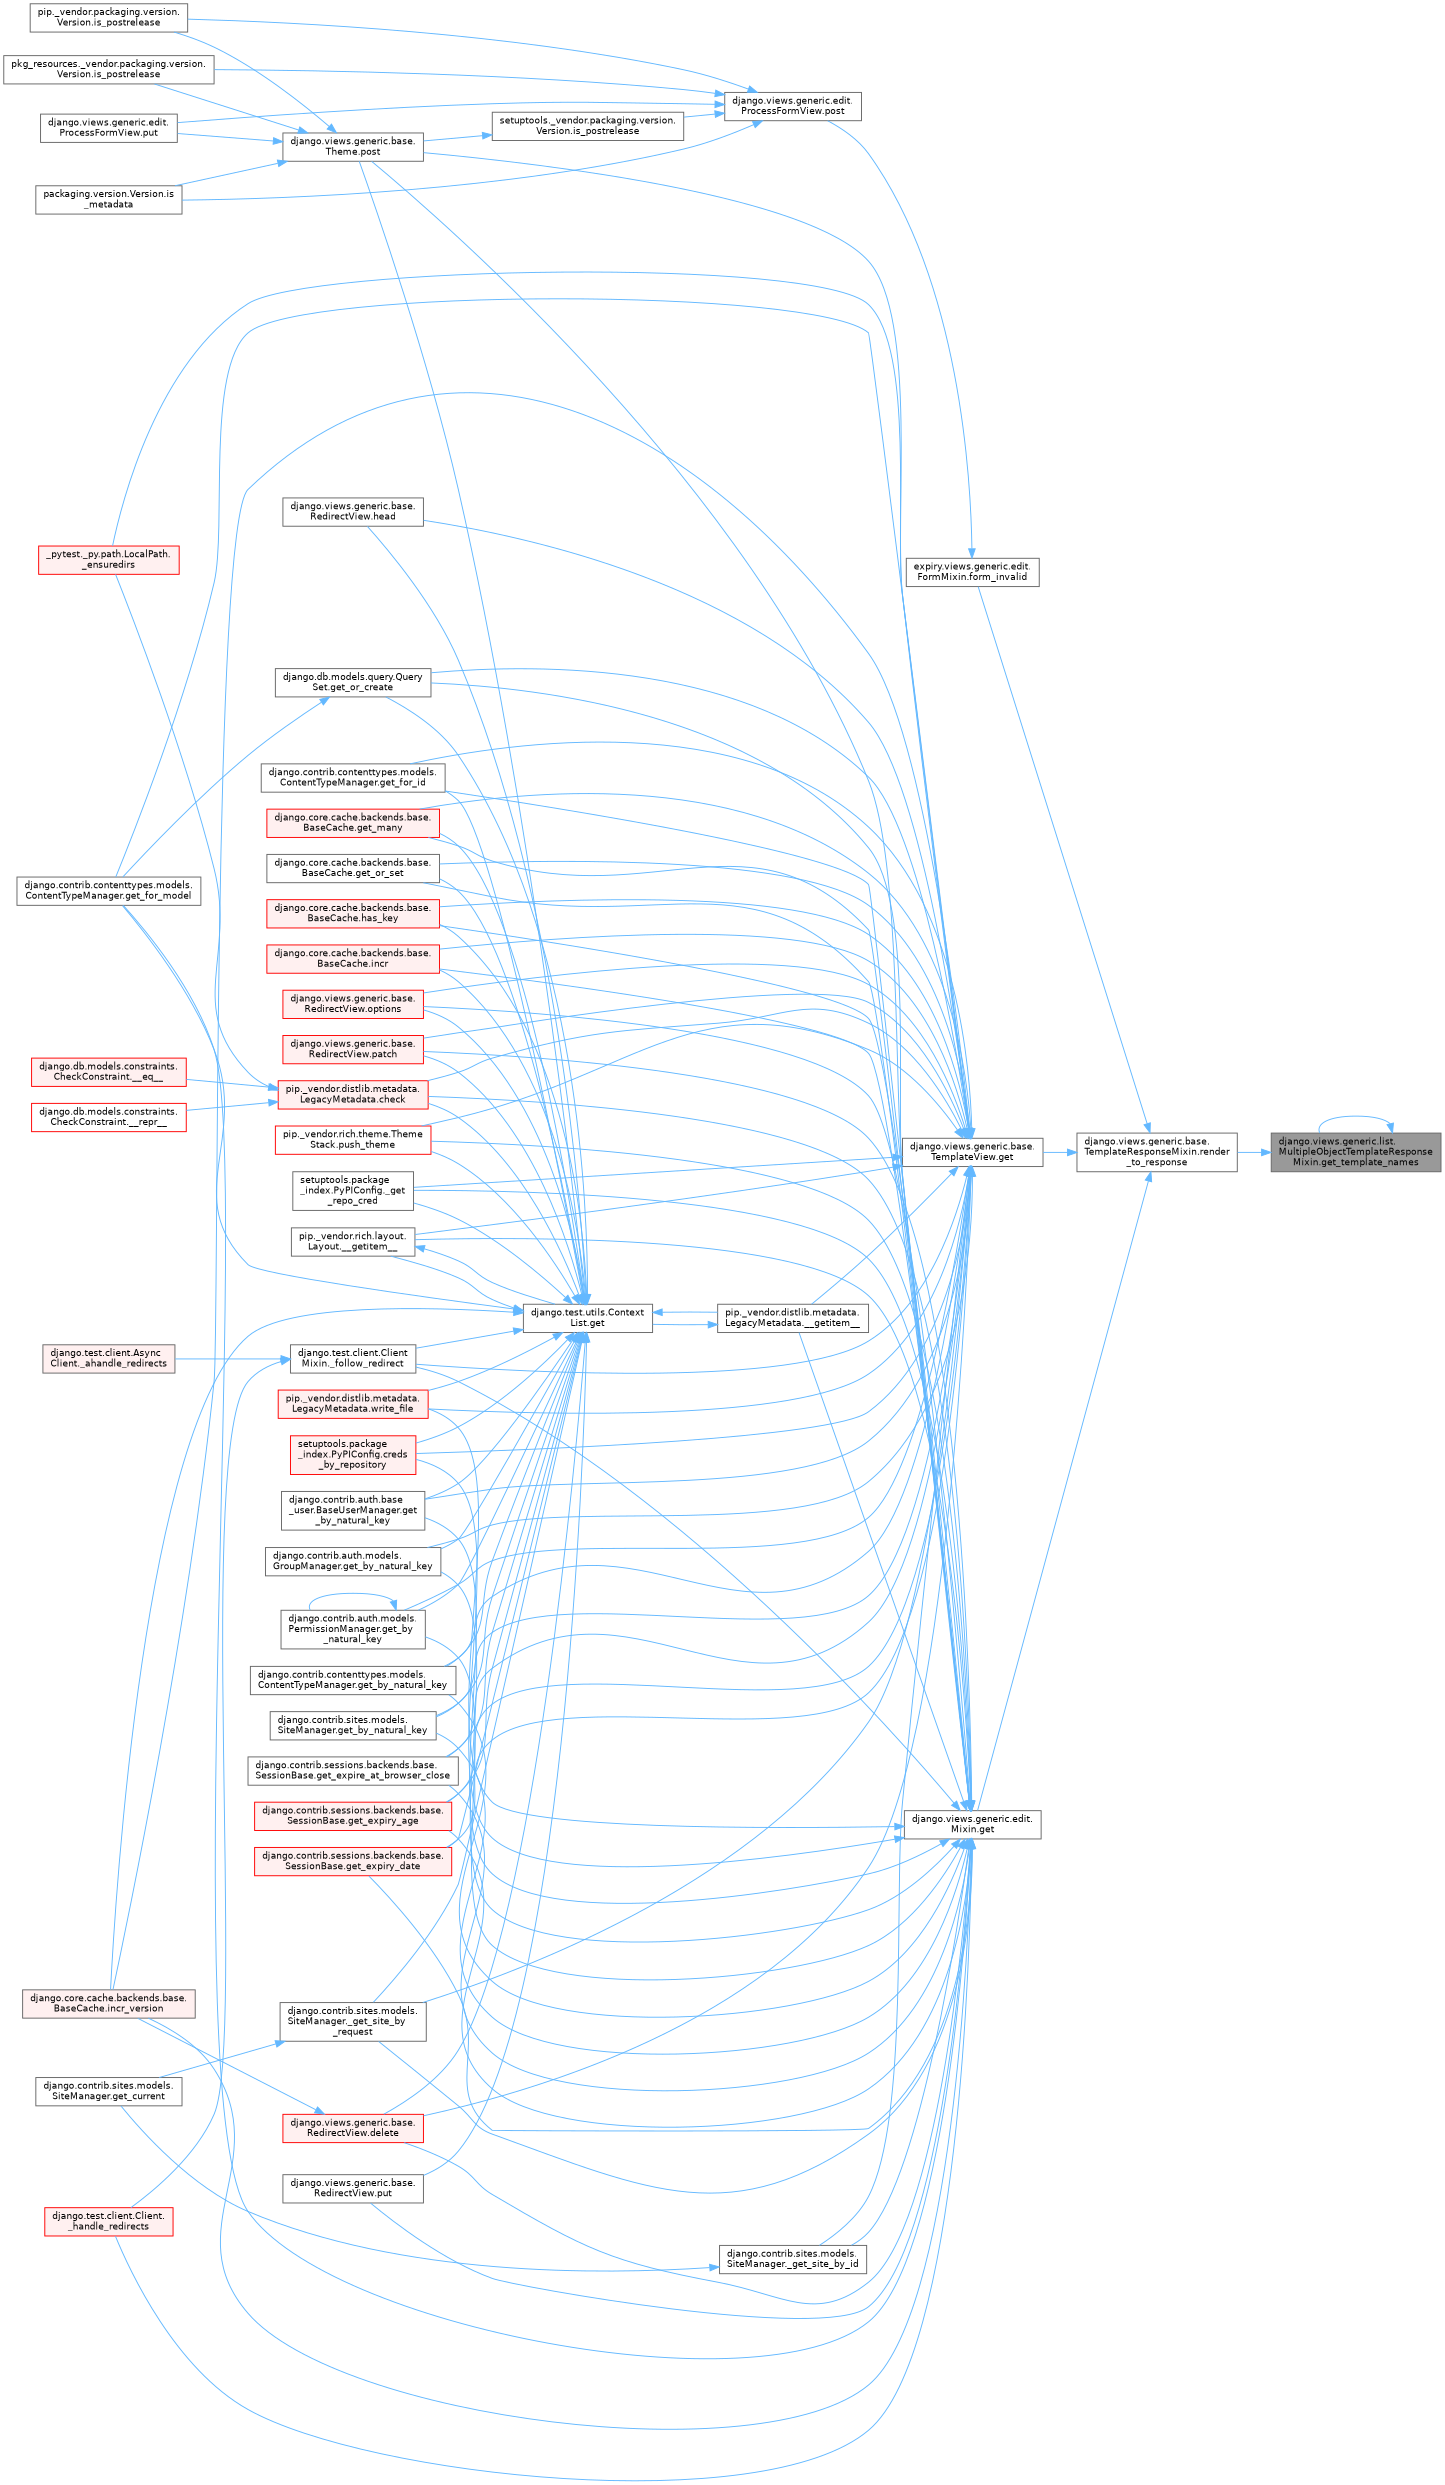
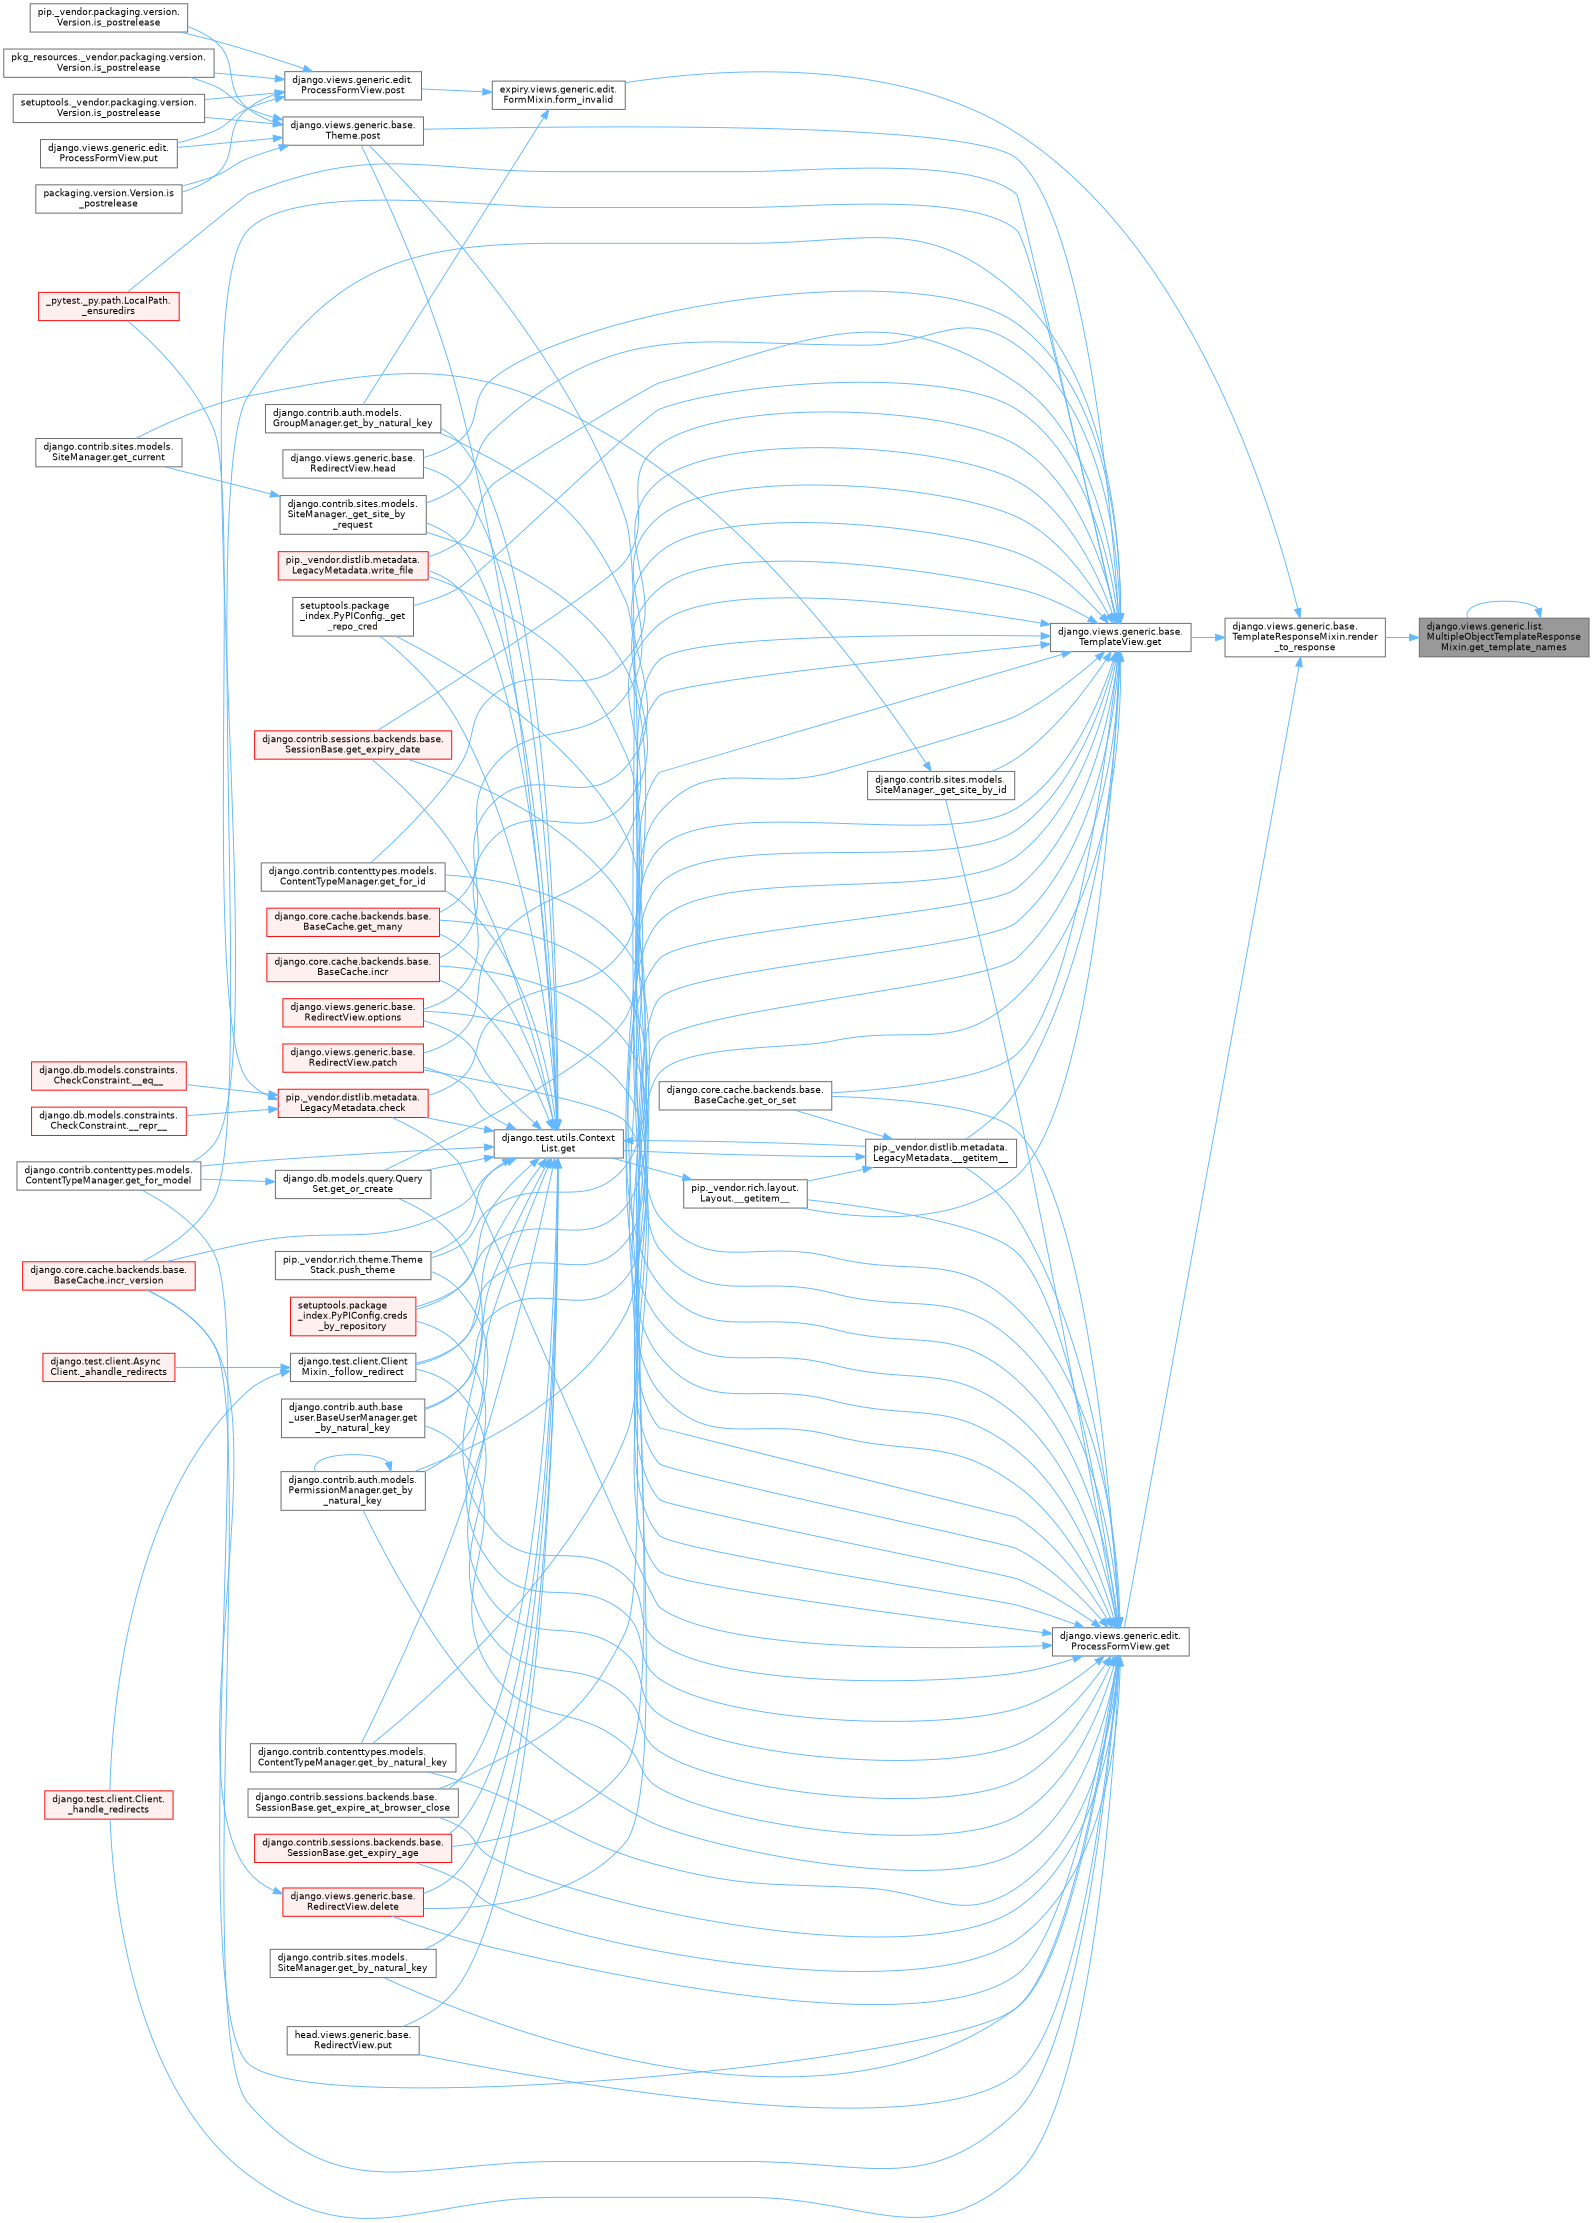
edge "django.views.generic.base. Theme.post" -> "setuptools._vendor.packaging.version. Version.is_postrelease": reversed
node "packaging.version.Version.is _metadata": label "packaging.version.Version.is _metadata" -> "packaging.version.Version.is _postrelease"
node "django.core.cache.backends.base. BaseCache.has_key": removed
edge "django.core.cache.backends.base. BaseCache.get_or_set" -> "django.test.utils.Context List.get": now "django.core.cache.backends.base. BaseCache.get_or_set" -> "pip._vendor.distlib.metadata. LegacyMetadata.__getitem__"
node "pip._vendor.rich.theme.Theme Stack.push_theme": color red -> grey40
edge "pip._vendor.rich.layout. Layout.__getitem__" -> "django.test.utils.Context List.get": now "pip._vendor.rich.layout. Layout.__getitem__" -> "pip._vendor.distlib.metadata. LegacyMetadata.__getitem__"
node "django.test.client.Async Client._ahandle_redirects": color grey40 -> red
edge "django.contrib.auth.models. GroupManager.get_by_natural_key" -> "django.views.generic.base. TemplateView.get": now "django.contrib.auth.models. GroupManager.get_by_natural_key" -> "expiry.views.generic.edit. FormMixin.form_invalid"
edge "django.contrib.sites.models. SiteManager.get_by_natural_key" -> "django.views.generic.base. TemplateView.get": removed
node "django.views.generic.edit. Mixin.get": label "django.views.generic.edit. Mixin.get" -> "django.views.generic.edit. ProcessFormView.get"
node "django.core.cache.backends.base. BaseCache.incr_version": color grey40 -> red
node "django.views.generic.base. RedirectView.put": label "django.views.generic.base. RedirectView.put" -> "head.views.generic.base. RedirectView.put"
